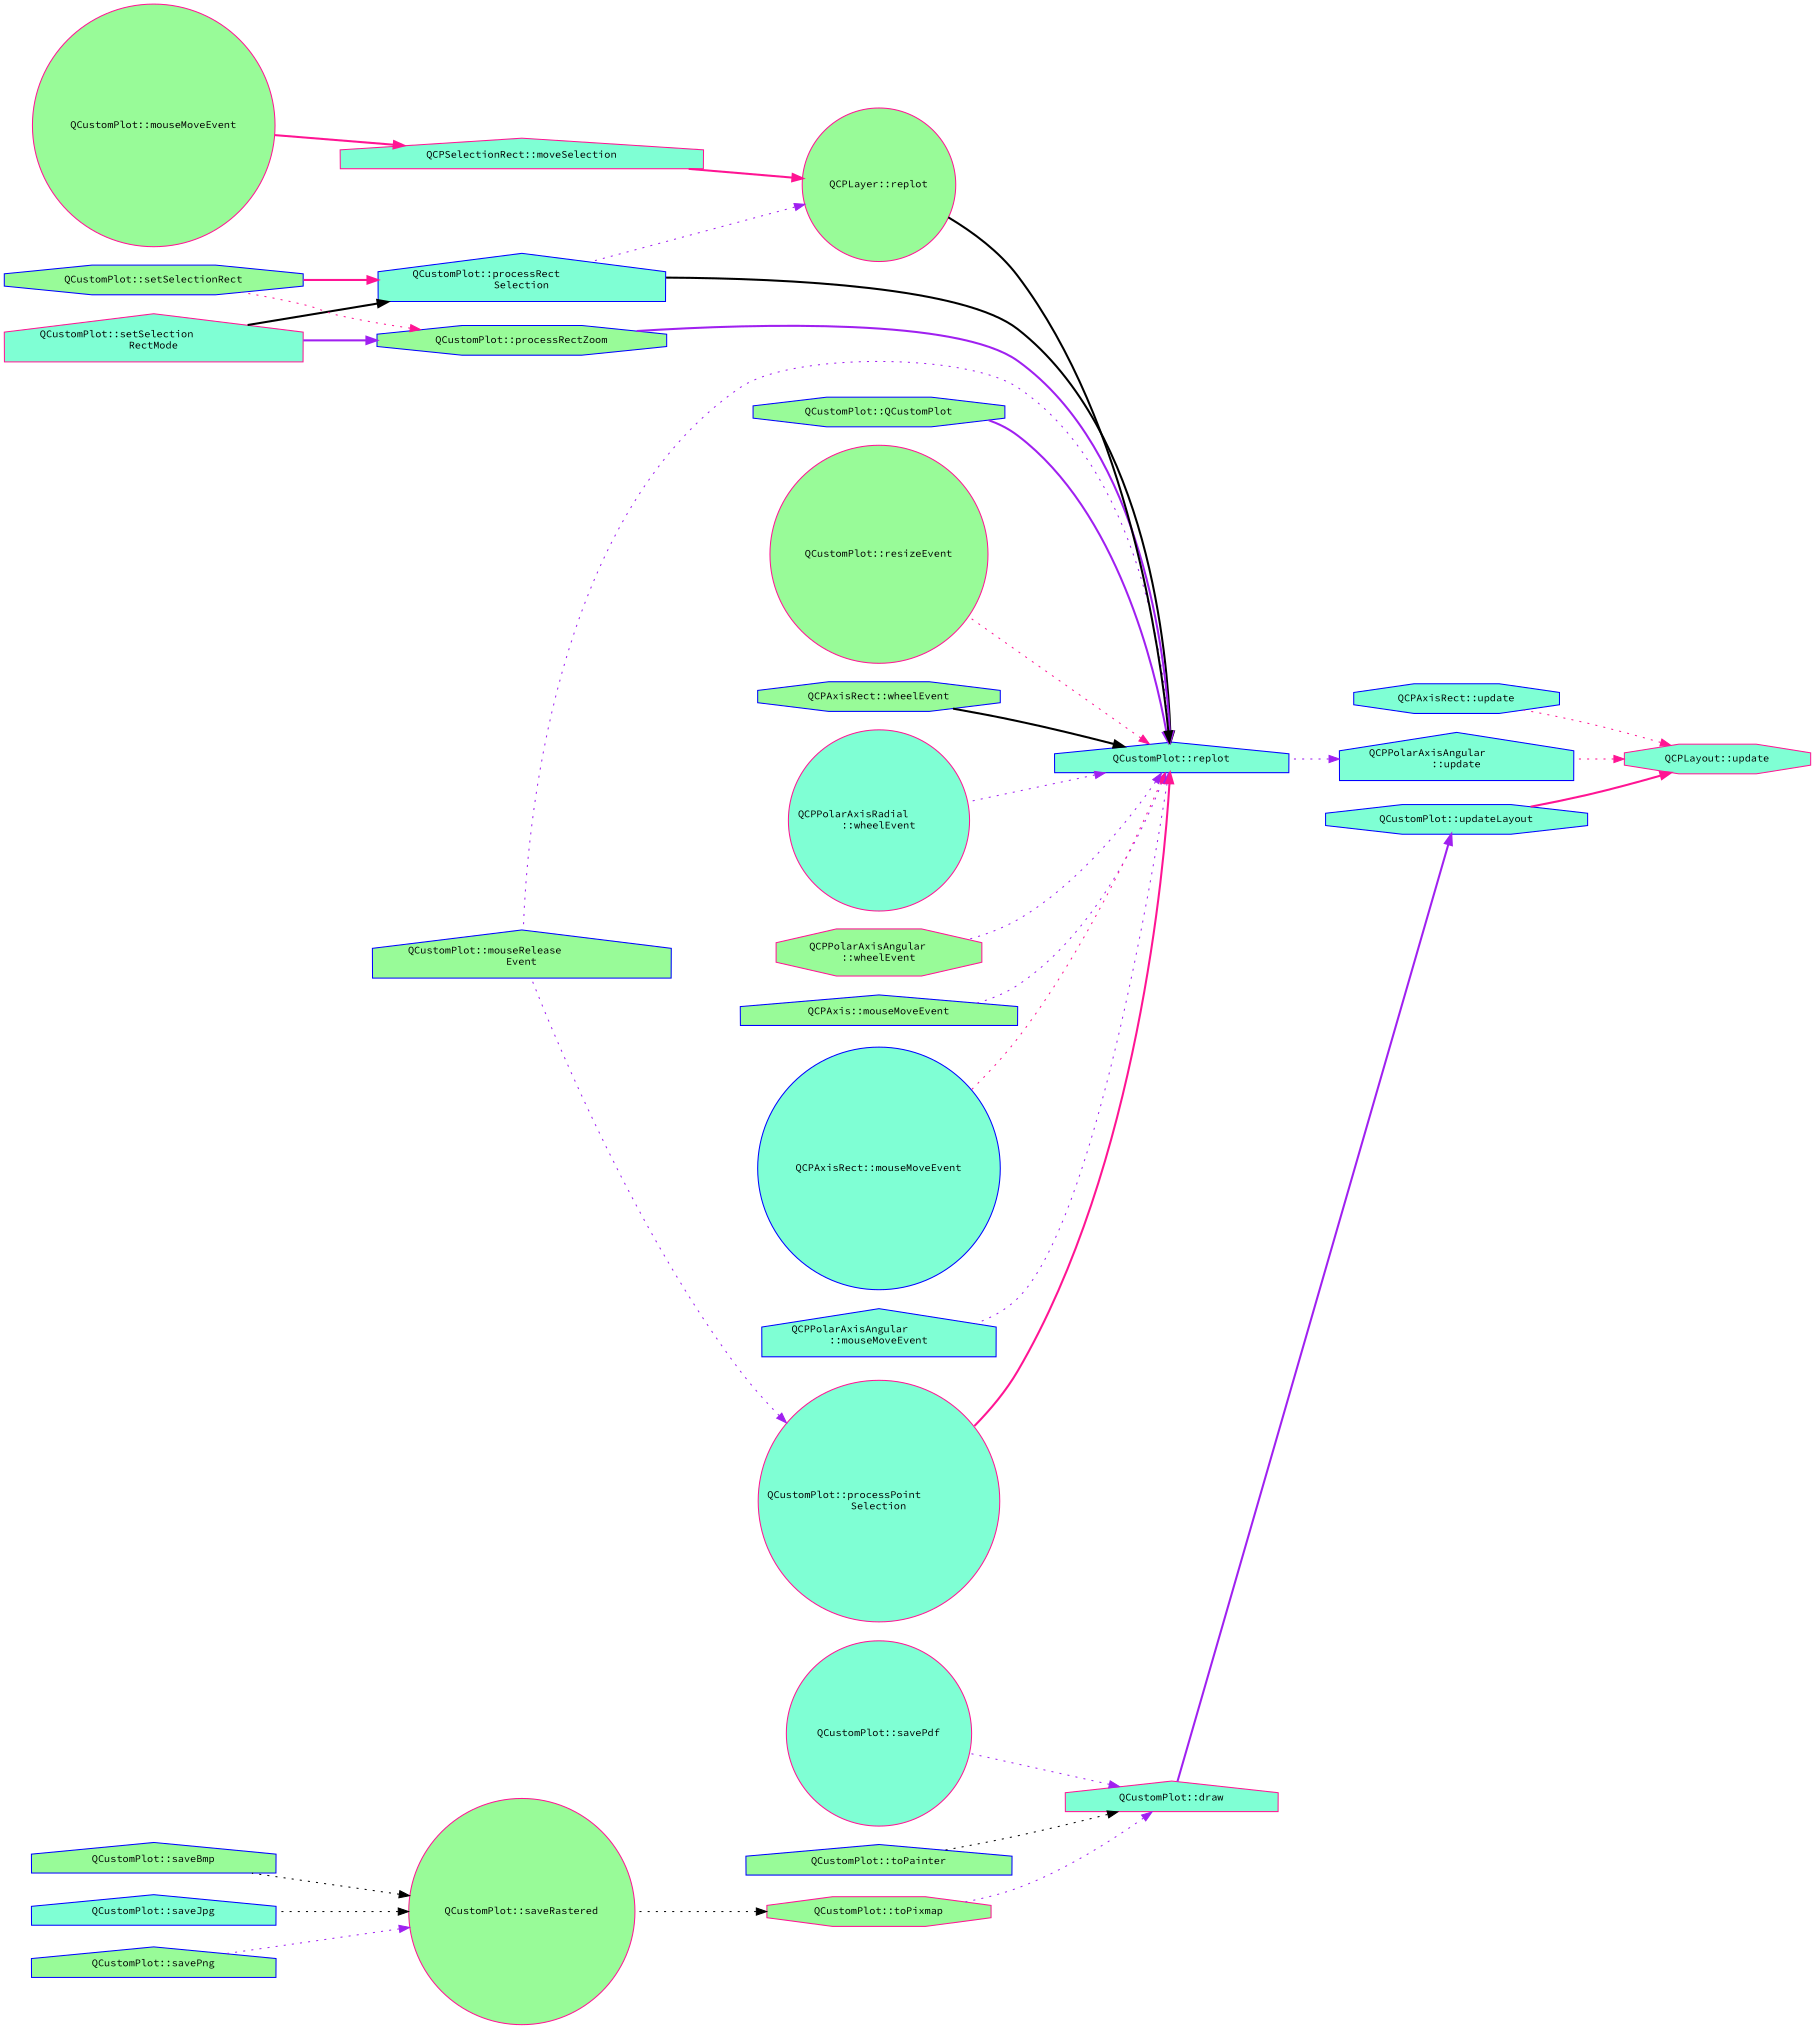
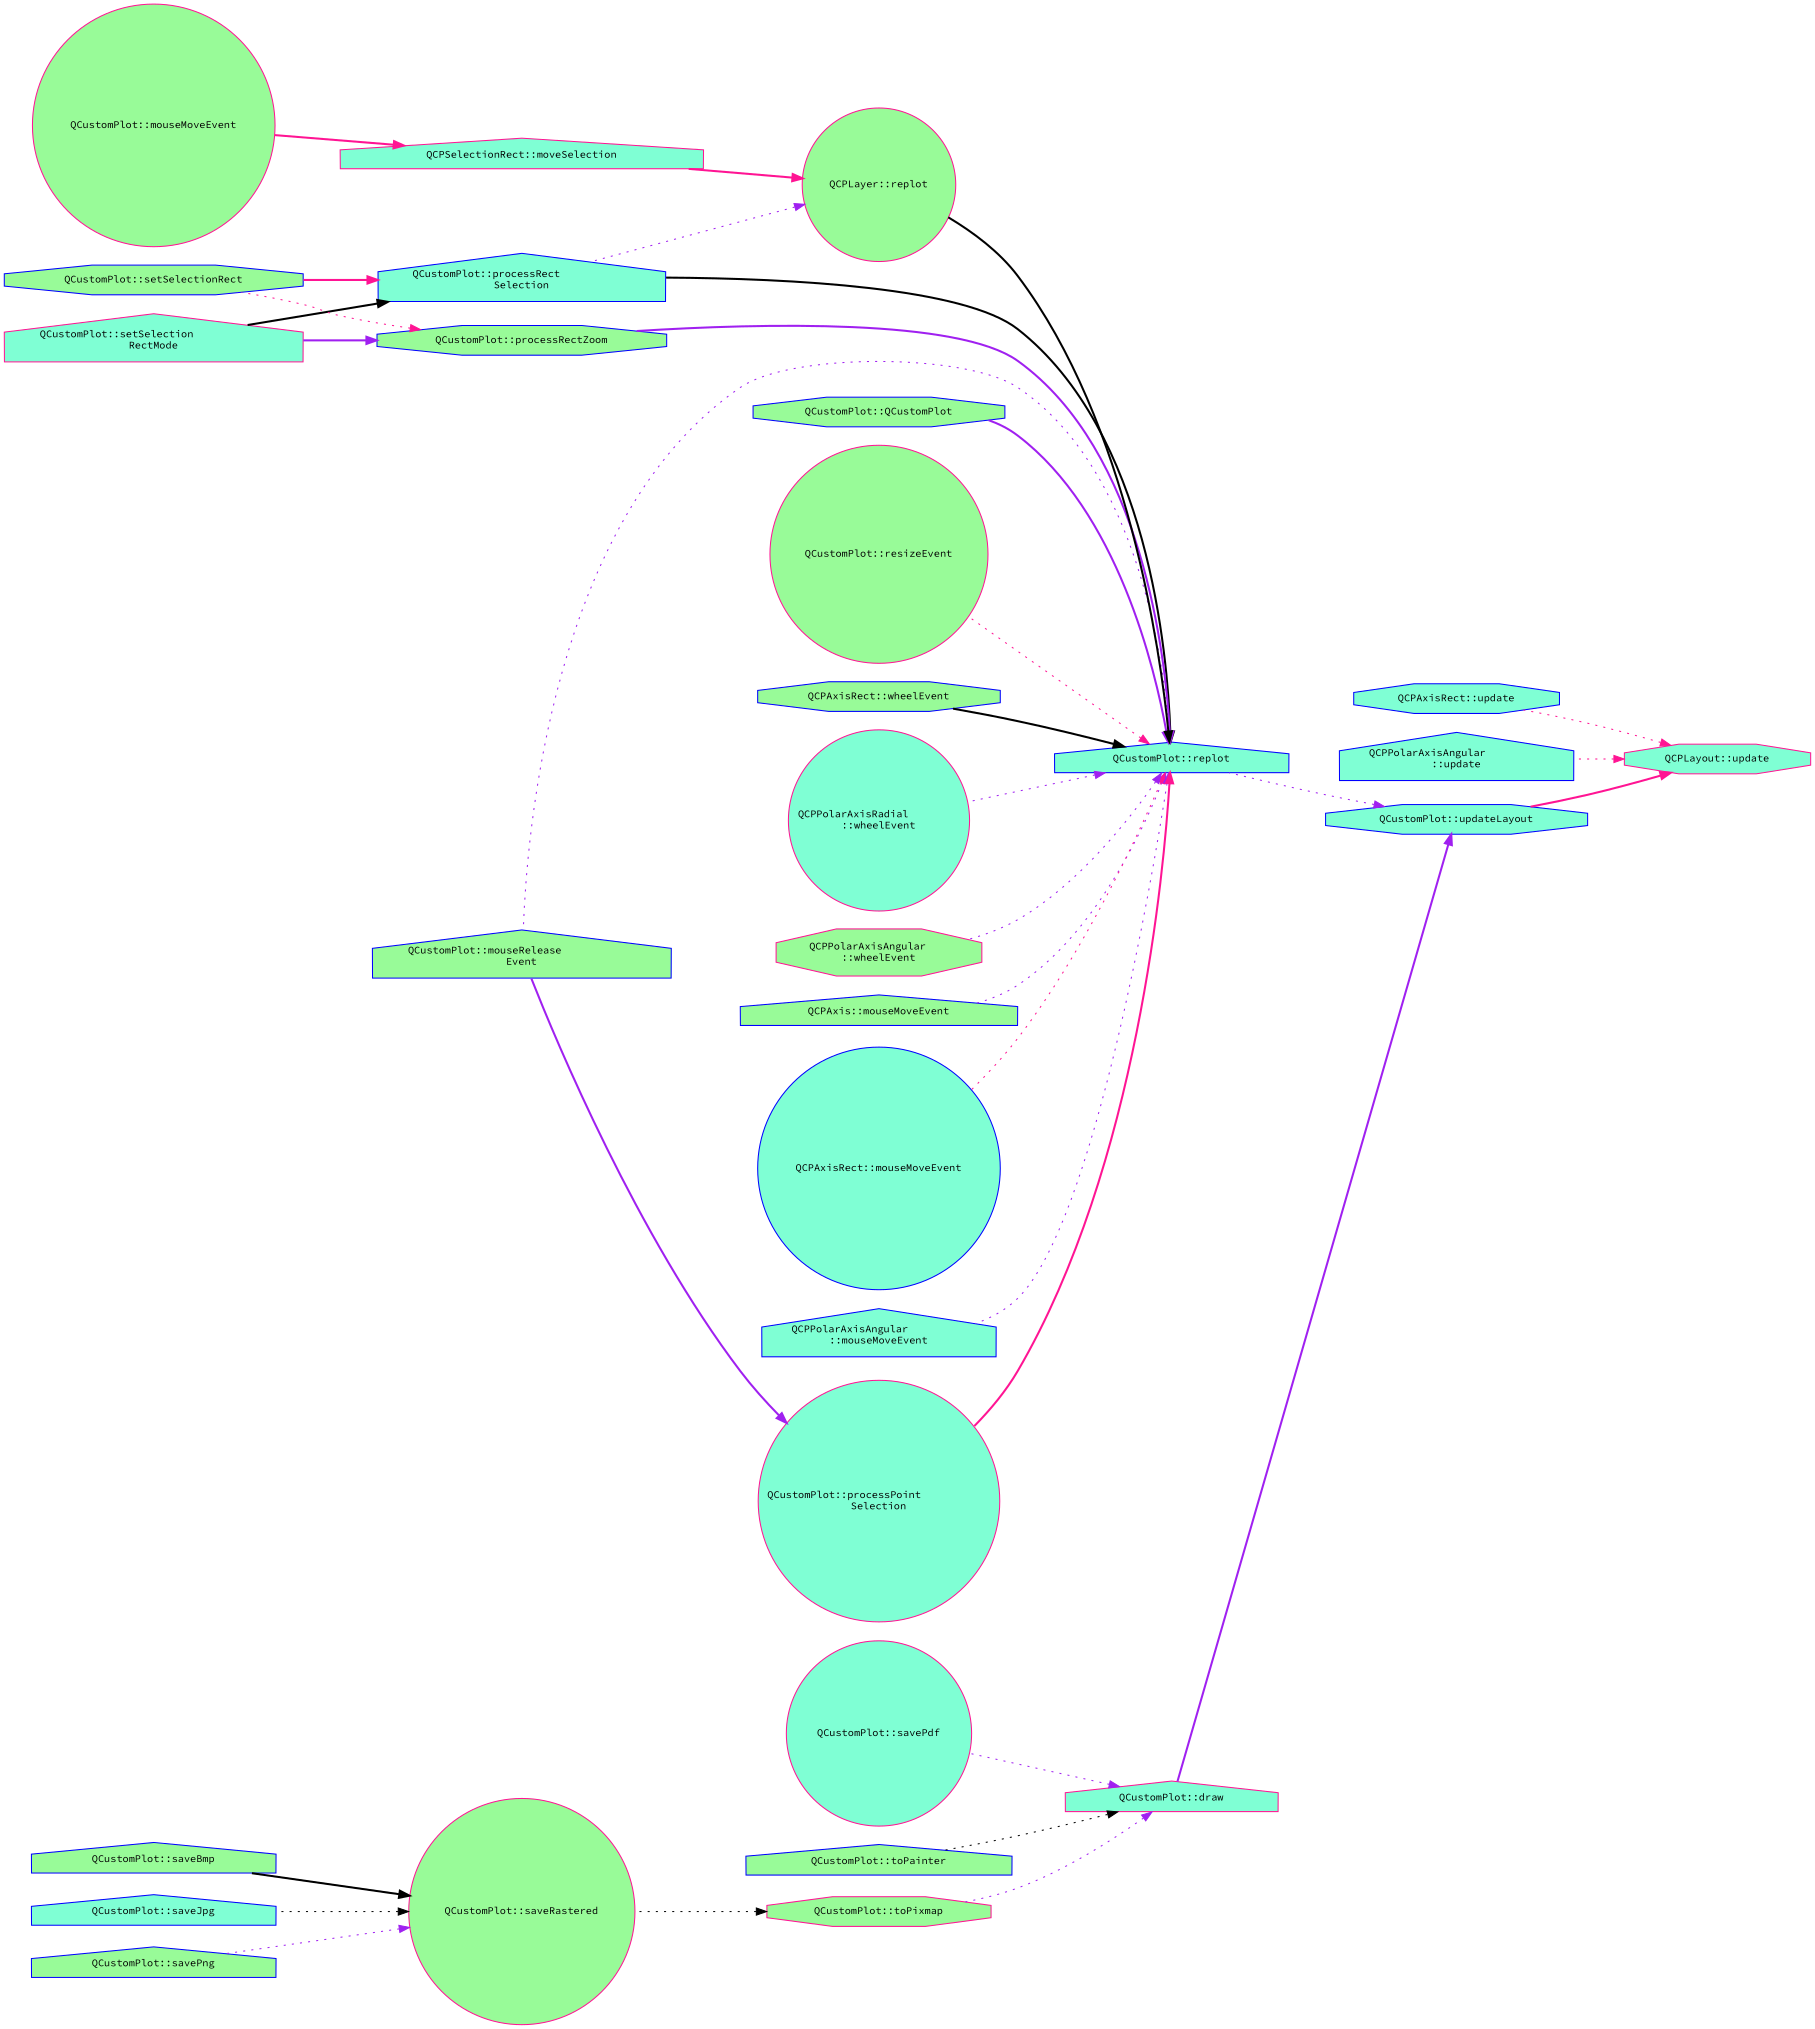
edge "QCustomPlot::replot" -> "QCPPolarAxisAngular ::update": now "QCustomPlot::replot" -> "QCustomPlot::updateLayout"
edge "QCustomPlot::mouseRelease Event" -> "QCustomPlot::processPoint Selection": style dotted -> bold
edge "QCustomPlot::saveBmp" -> "QCustomPlot::saveRastered": style dotted -> bold
